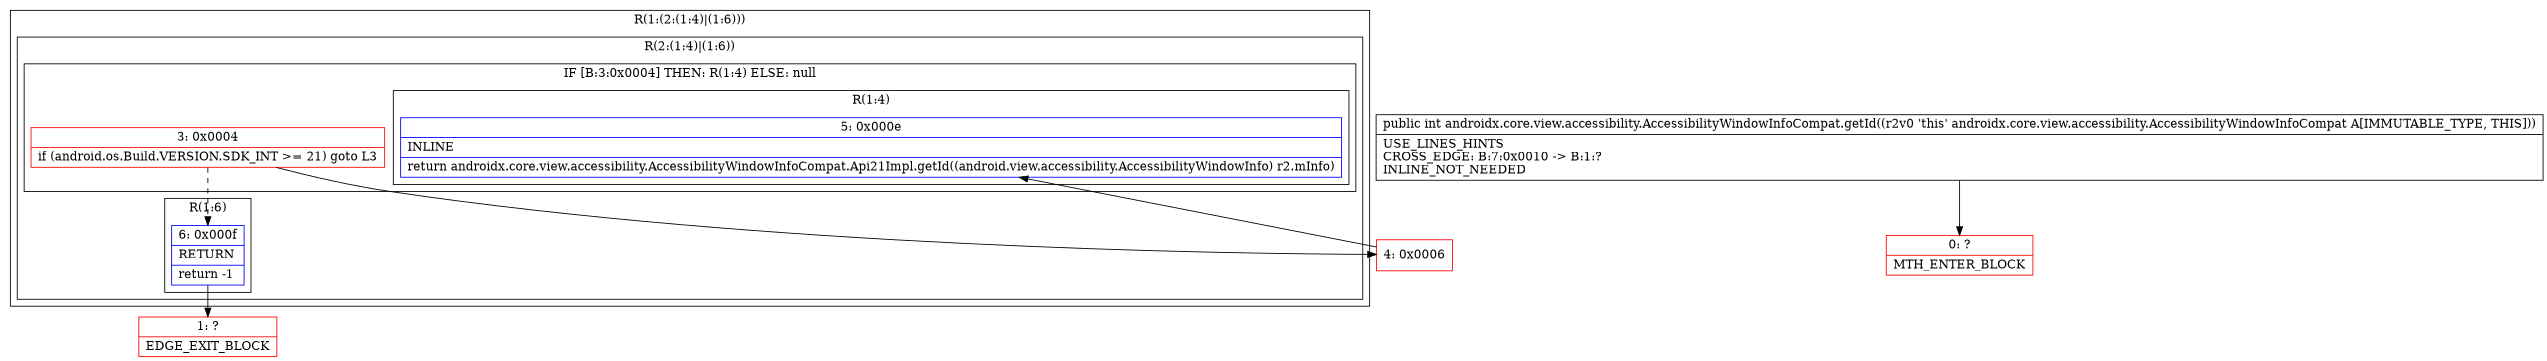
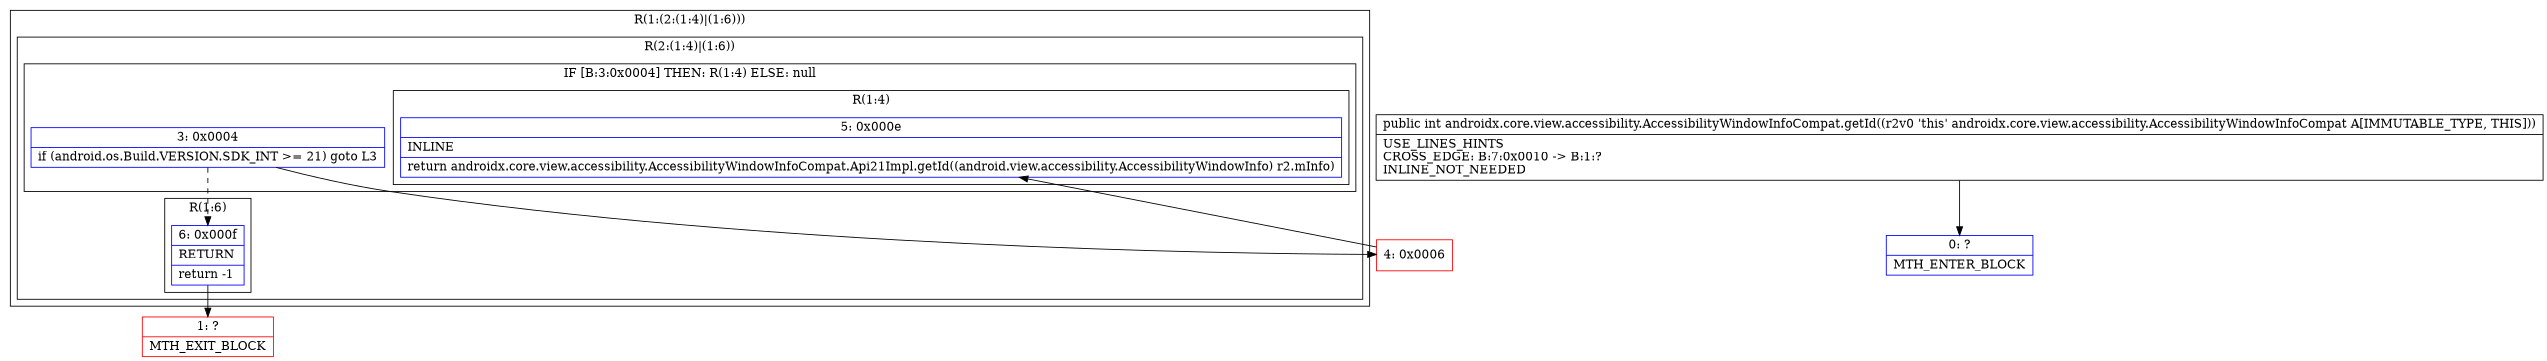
node "3: 0x0004": color red -> blue
node "0: ?": color red -> blue
node "1: ?": text "EDGE_EXIT_BLOCK" -> "MTH_EXIT_BLOCK"
